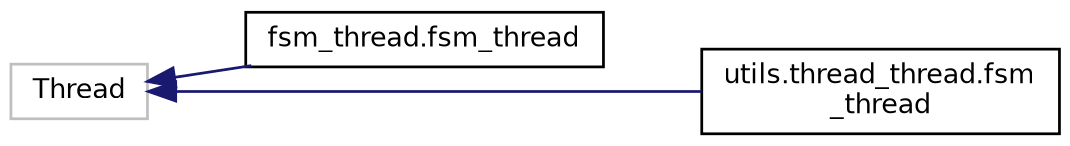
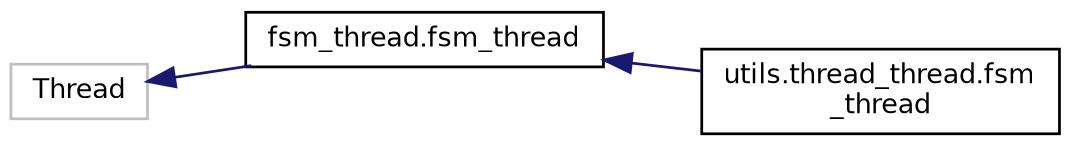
edge "utils.thread_thread.fsm _thread" -> "Thread": now "utils.thread_thread.fsm _thread" -> "fsm_thread.fsm_thread"
